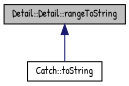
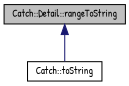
node "Detail::Detail::rangeToString": label "Detail::Detail::rangeToString" -> "Catch::Detail::rangeToString"
